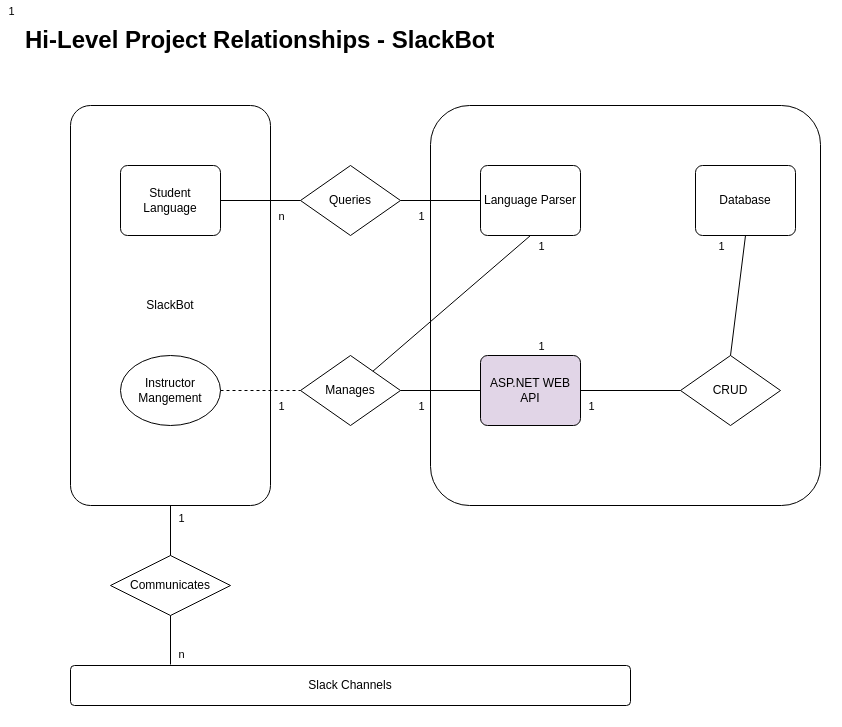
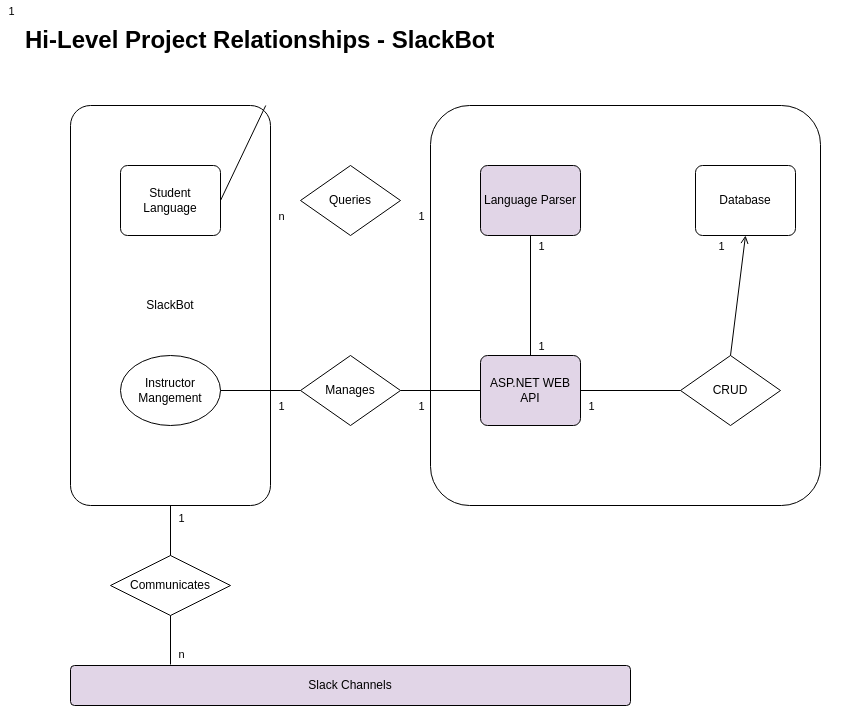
edge "Student Language" -- "Queries": now "Student Language" -- "SlackBot"
edge "Queries" -- "Language Parser": removed
node "Language Parser": fillcolor #ffffff -> #e1d5e7
edge "Database" -- "CRUD": arrowhead none -> open
edge "Language Parser" -- "Manages": now "Language Parser" -- "ASP.NET WEB API"
edge "Instructor Mangement" -- "Manages": style dashed -> solid
node "Slack Channels": fillcolor #ffffff -> #e1d5e7
